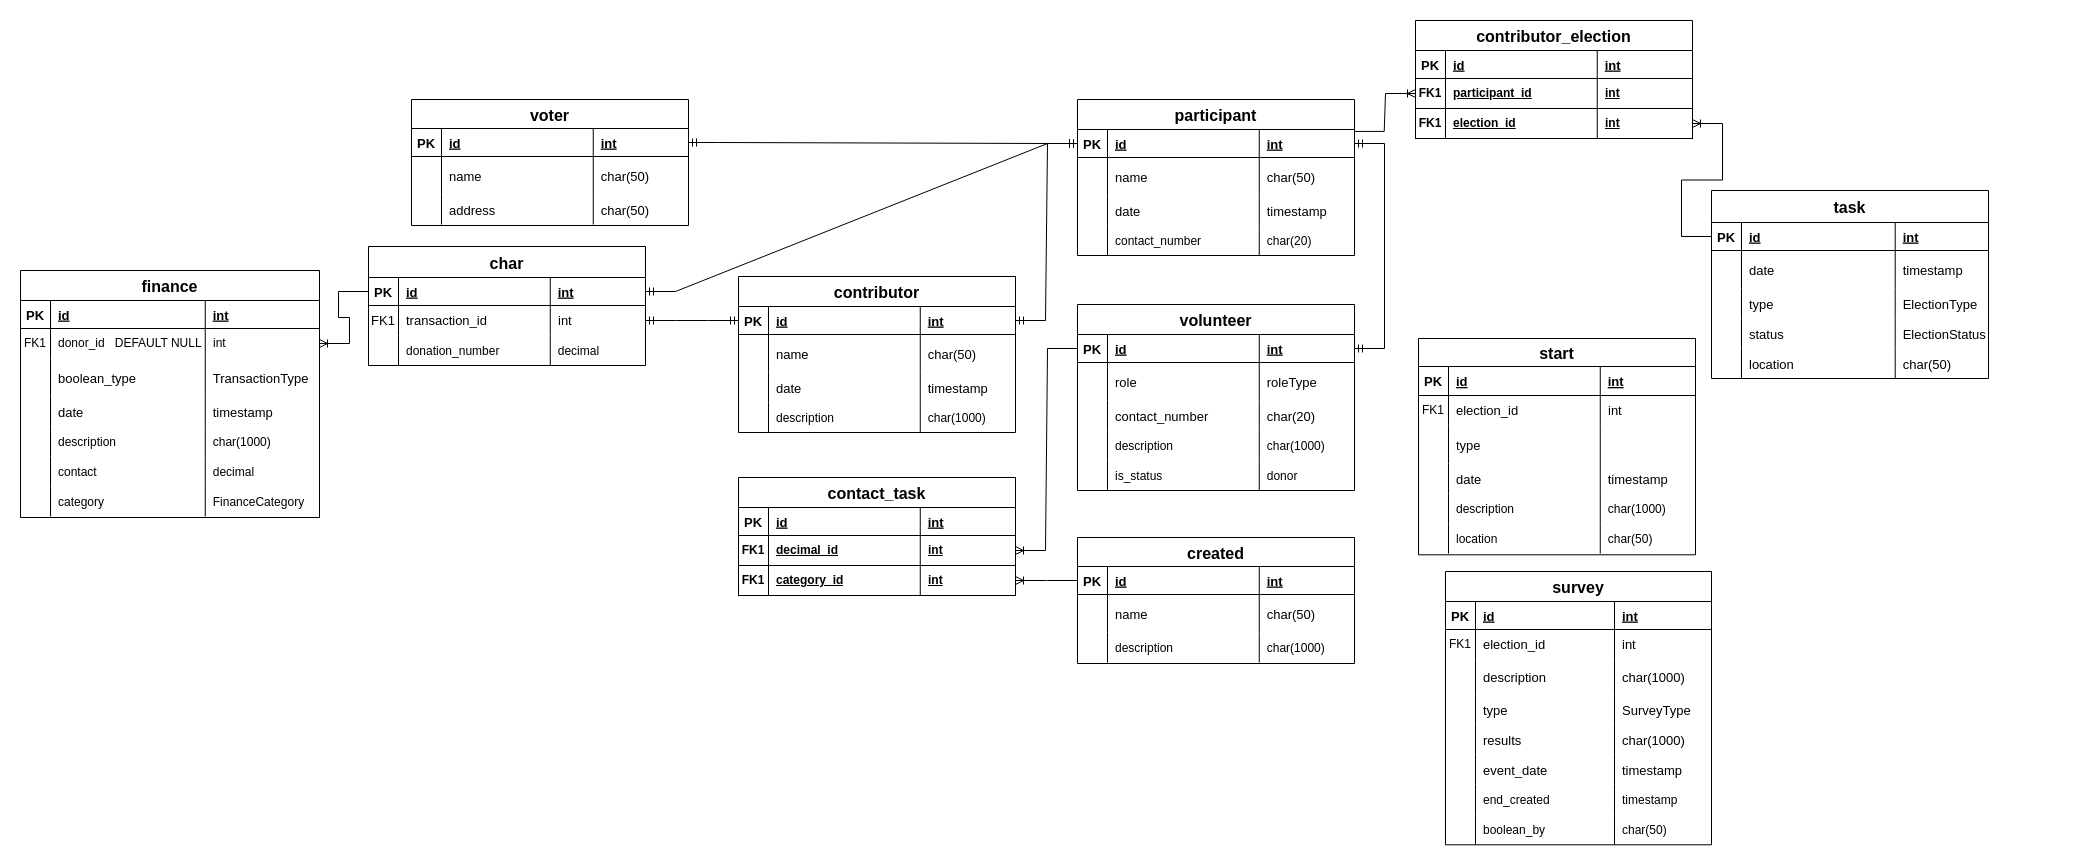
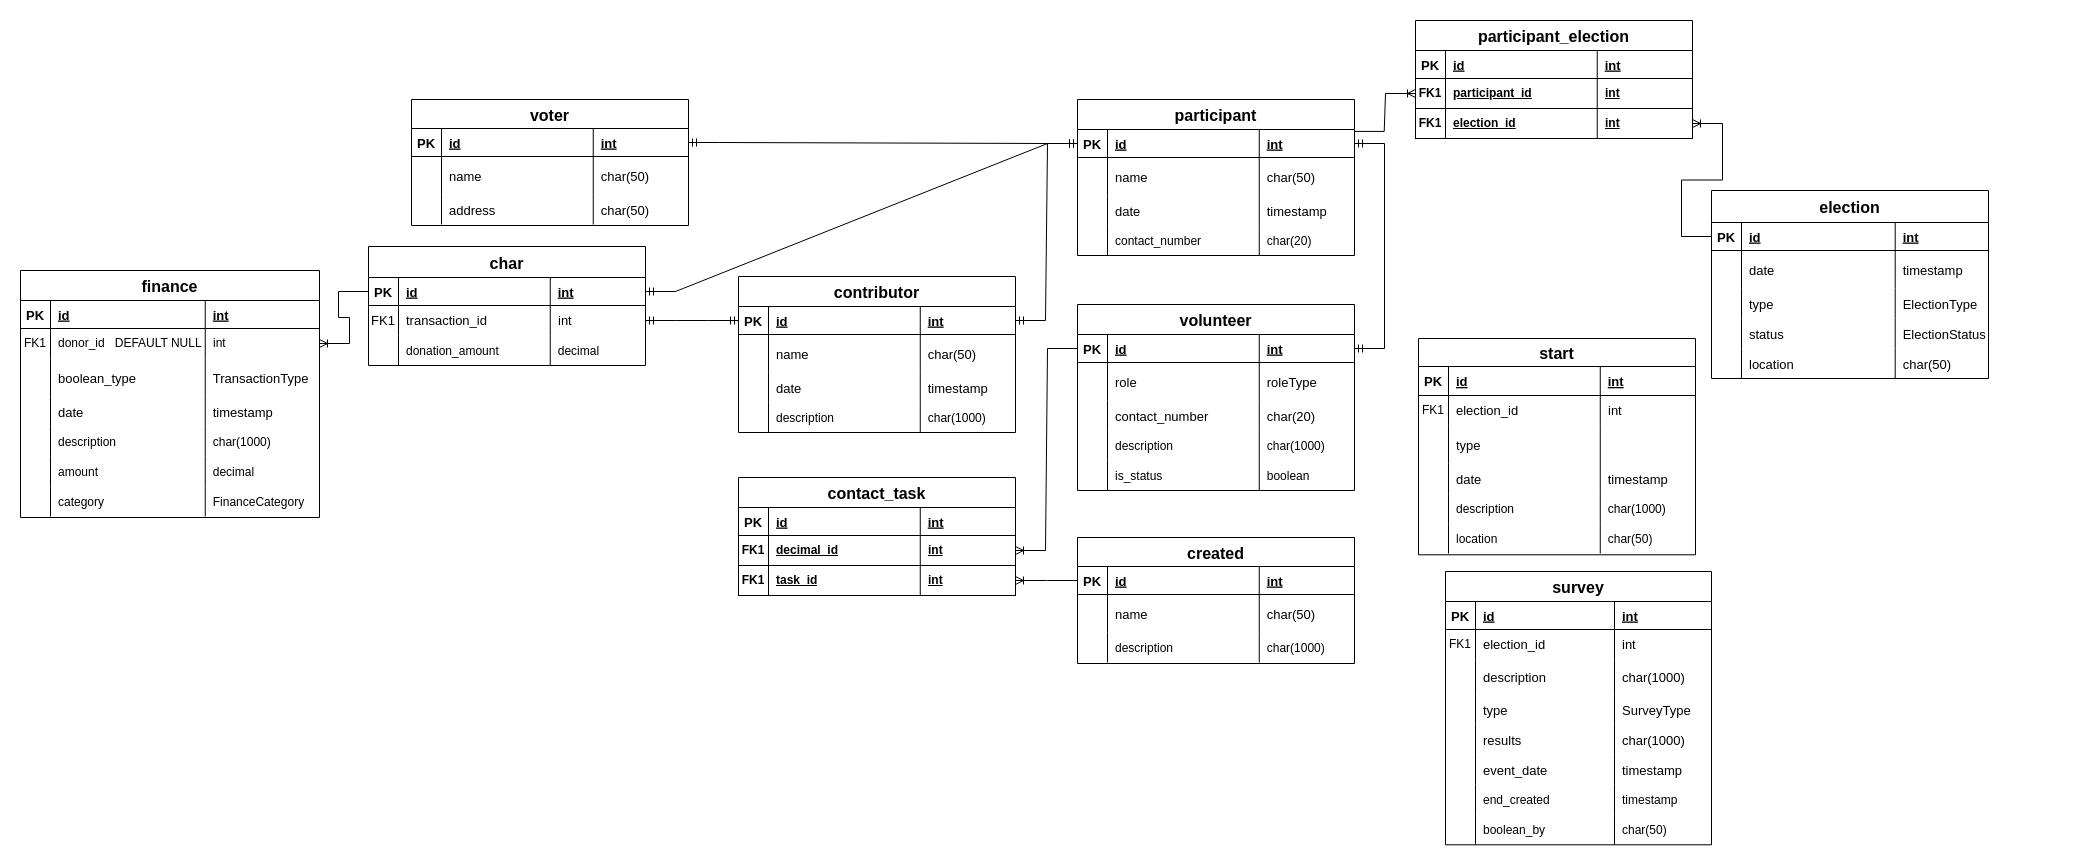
node "contributor_election": label "contributor_election" -> "participant_election"
node "task": label "task" -> "election"
node "donation_number": label "donation_number" -> "donation_amount"
node "contact": label "contact" -> "amount"
node "donor": label "donor" -> "boolean"
node "category_id": label "category_id" -> "task_id"
